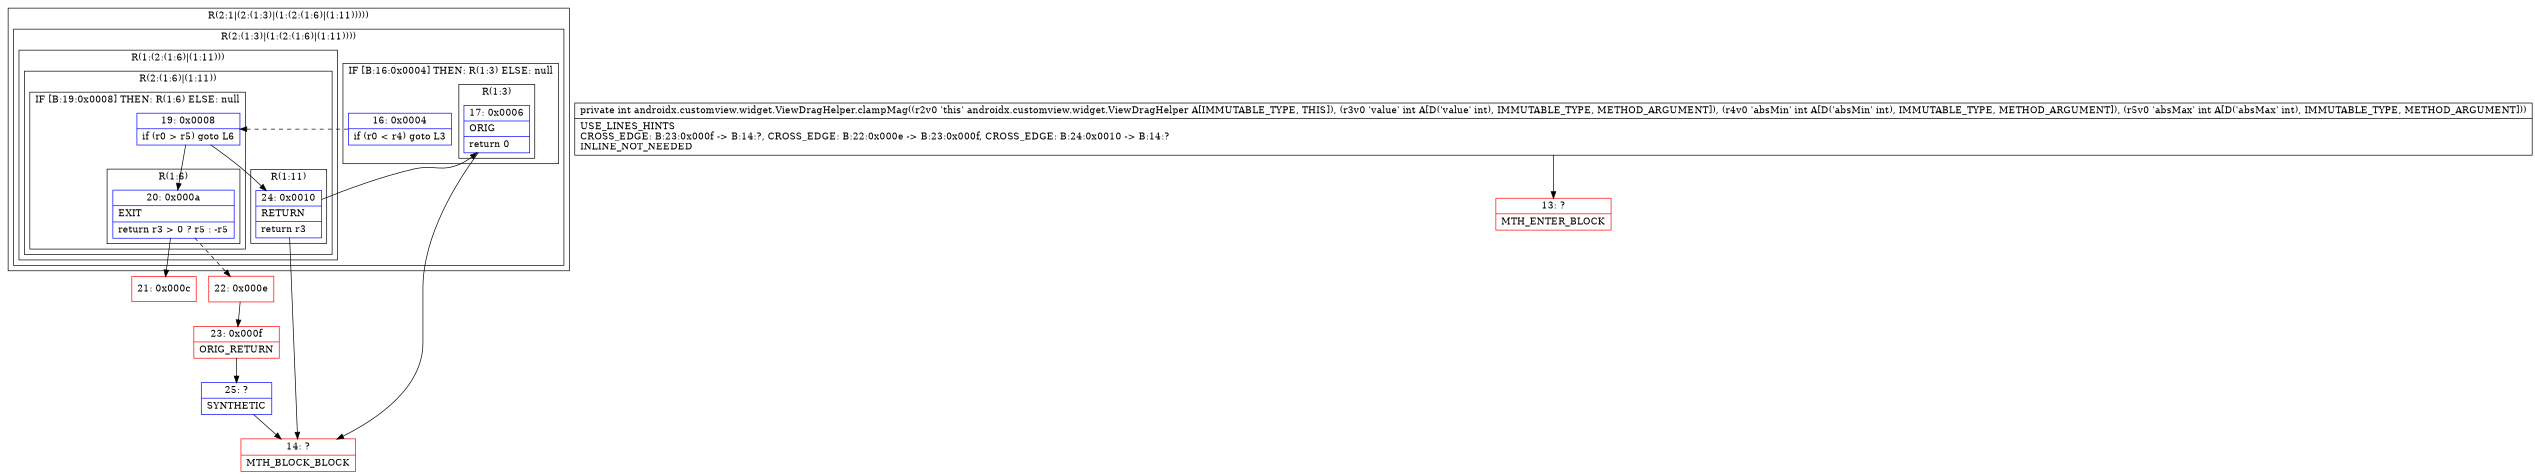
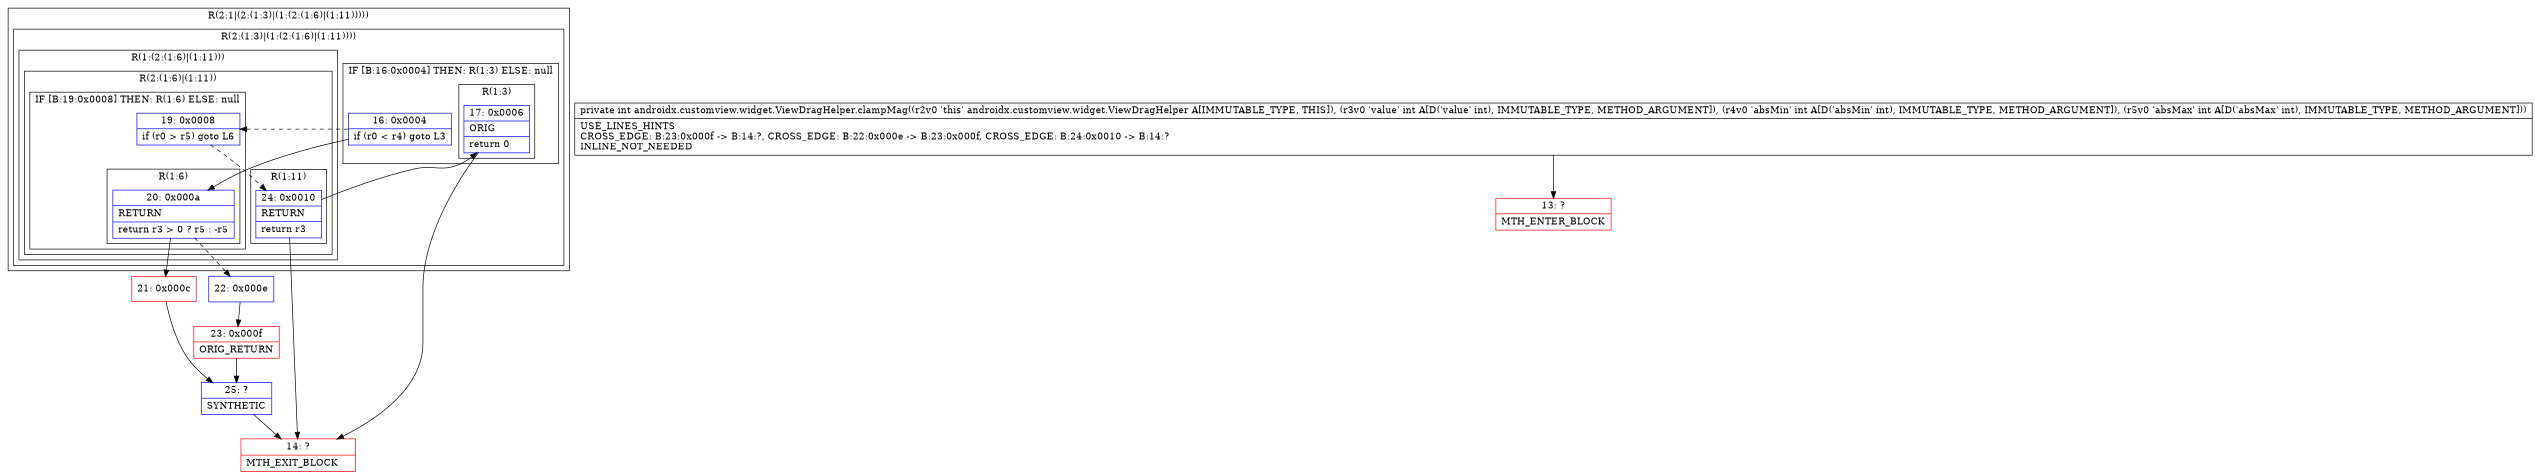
edge "19: 0x0008" -> "20: 0x000a": now "16: 0x0004" -> "20: 0x000a"
edge "19: 0x0008" -> "24: 0x0010": style solid -> dashed
node "20: 0x000a": text "EXIT" -> "RETURN"
node "22: 0x000e": color red -> blue
edge "21: 0x000c" -> "25: ?": added
node "14: ?": text "MTH_BLOCK_BLOCK" -> "MTH_EXIT_BLOCK"
